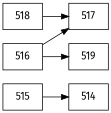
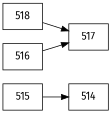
node "519": removed
